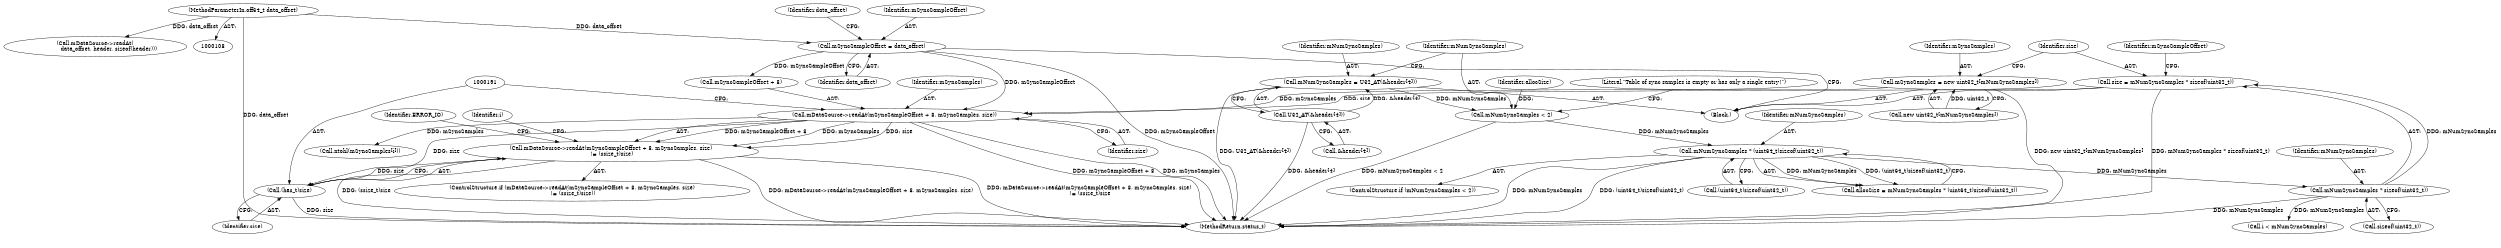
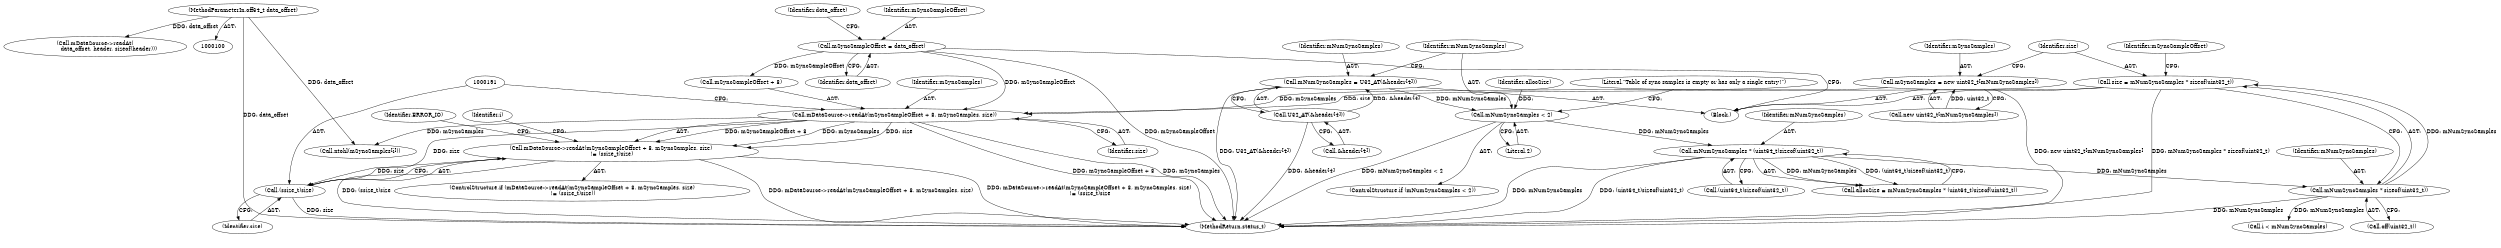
edge "(MethodParameterIn,off64_t data_offset)" -> "(Call,mSyncSampleOffset = data_offset)": now "(MethodParameterIn,off64_t data_offset)" -> "(Call,ntohl(mSyncSamples[i]))"
node "1000108": label "1000108" -> "1000100"
edge "(Call,size = mNumSyncSamples * sizeof(uint32_t))" -> "(Call,mNumSyncSamples * sizeof(uint32_t))": added, label "CFG:"
node "(Literal,2)": added
edge "(Call,mNumSyncSamples * (uint64_t)sizeof(uint32_t))" -> "(ControlStructure,if (mNumSyncSamples < 2))": now "(Call,mNumSyncSamples < 2)" -> "(ControlStructure,if (mNumSyncSamples < 2))"
node "(Call,(has_t)size)": label "(Call,(has_t)size)" -> "(Call,(ssize_t)size)"
node "(Call,sizeof(uint32_t))": label "(Call,sizeof(uint32_t))" -> "(Call,off(uint32_t))"
